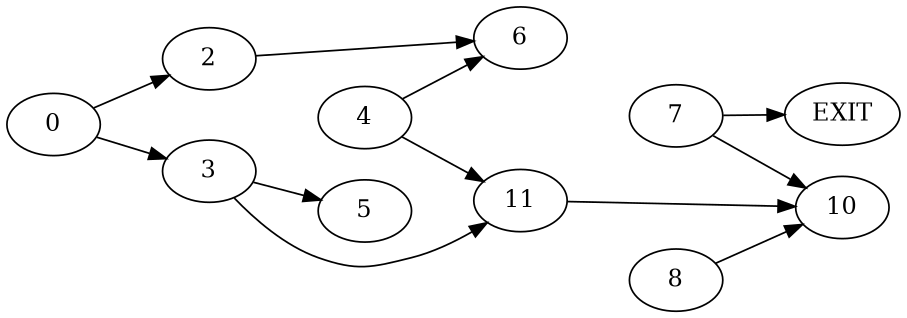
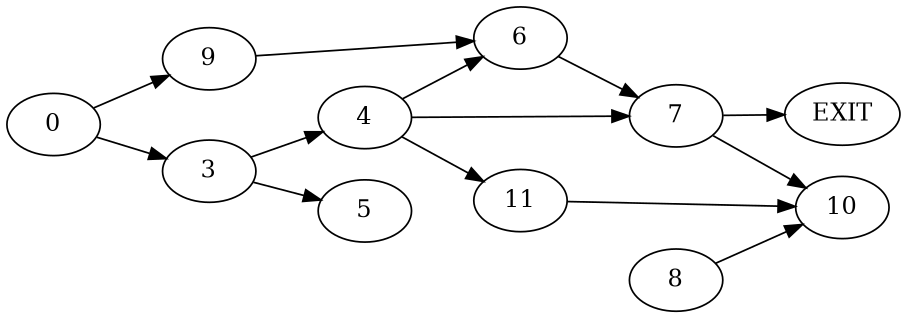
node "2": label "2" -> "9"
edge "6" -> "7": added
edge "4" -> "7": added
edge "3" -> "11": now "3" -> "4"
